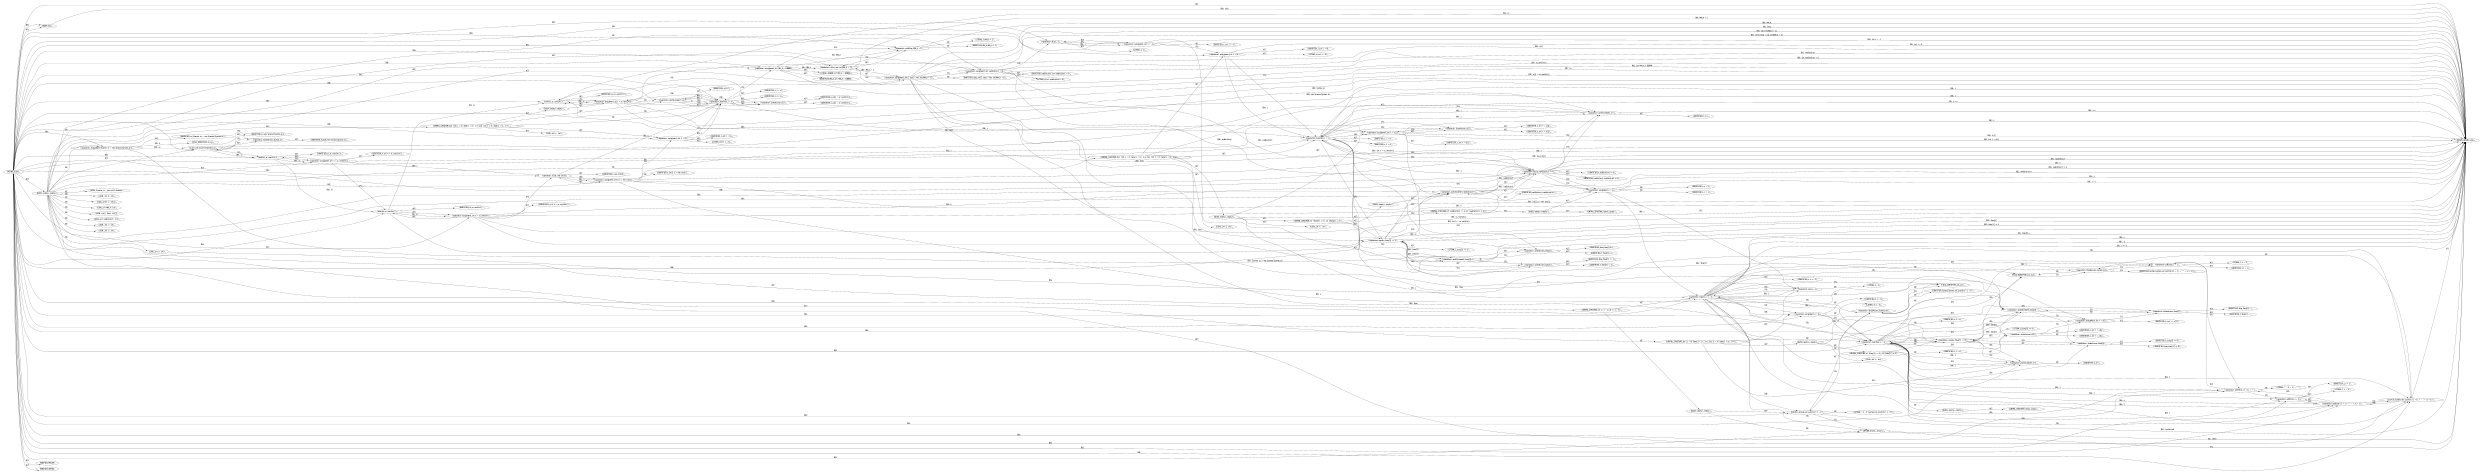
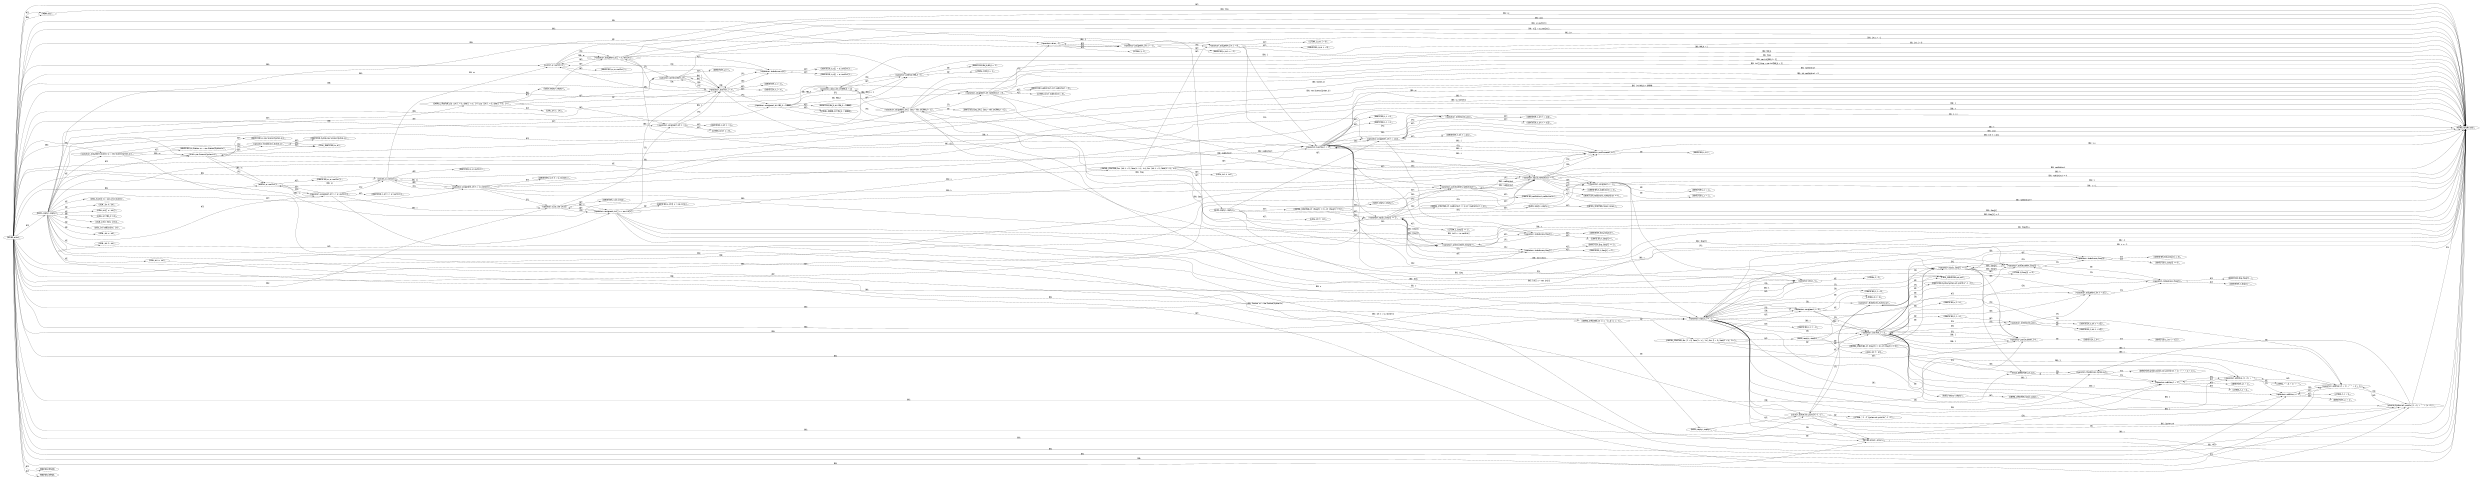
edge "(METHOD,solve)" -> "(<operator>.assignment,int MAX_A = 100000)": removed, label "DDG:"
edge "(<operator>.assignment,Scanner sc = new Scanner(System.in))" -> "(FIELD_IDENTIFIER,in,in)": label "DDG: k" -> "CFG: "
edge "(<operator>.fieldAccess,System.in)" -> "(FIELD_IDENTIFIER,in,in)": added, label "AST:"
edge "(<operator>.assignment,int[] freq = new int[MAX_A + 1])" -> "(<operator>.equals,freq[t] == 1)": reversed
edge "(<operator>.assignment,int t = a[l])" -> "(IDENTIFIER,t,int t = a[l])": now "(IDENTIFIER,l,l++)" -> "(IDENTIFIER,t,int t = a[l])"
